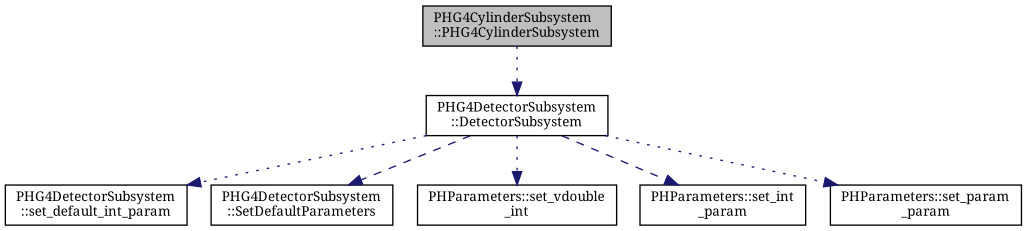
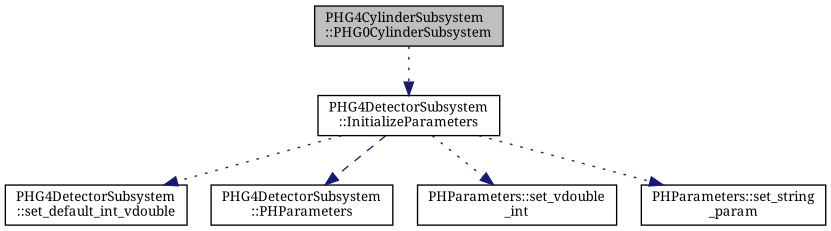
node "PHG4CylinderSubsystem ::PHG4CylinderSubsystem": label "PHG4CylinderSubsystem ::PHG4CylinderSubsystem" -> "PHG4CylinderSubsystem ::PHG0CylinderSubsystem"
node "PHG4DetectorSubsystem ::DetectorSubsystem": label "PHG4DetectorSubsystem ::DetectorSubsystem" -> "PHG4DetectorSubsystem ::InitializeParameters"
node "PHG4DetectorSubsystem ::set_default_int_param": label "PHG4DetectorSubsystem ::set_default_int_param" -> "PHG4DetectorSubsystem ::set_default_int_vdouble"
node "PHG4DetectorSubsystem ::SetDefaultParameters": label "PHG4DetectorSubsystem ::SetDefaultParameters" -> "PHG4DetectorSubsystem ::PHParameters"
node "PHParameters::set_int _param": removed
node "PHParameters::set_param _param": label "PHParameters::set_param _param" -> "PHParameters::set_string _param"
